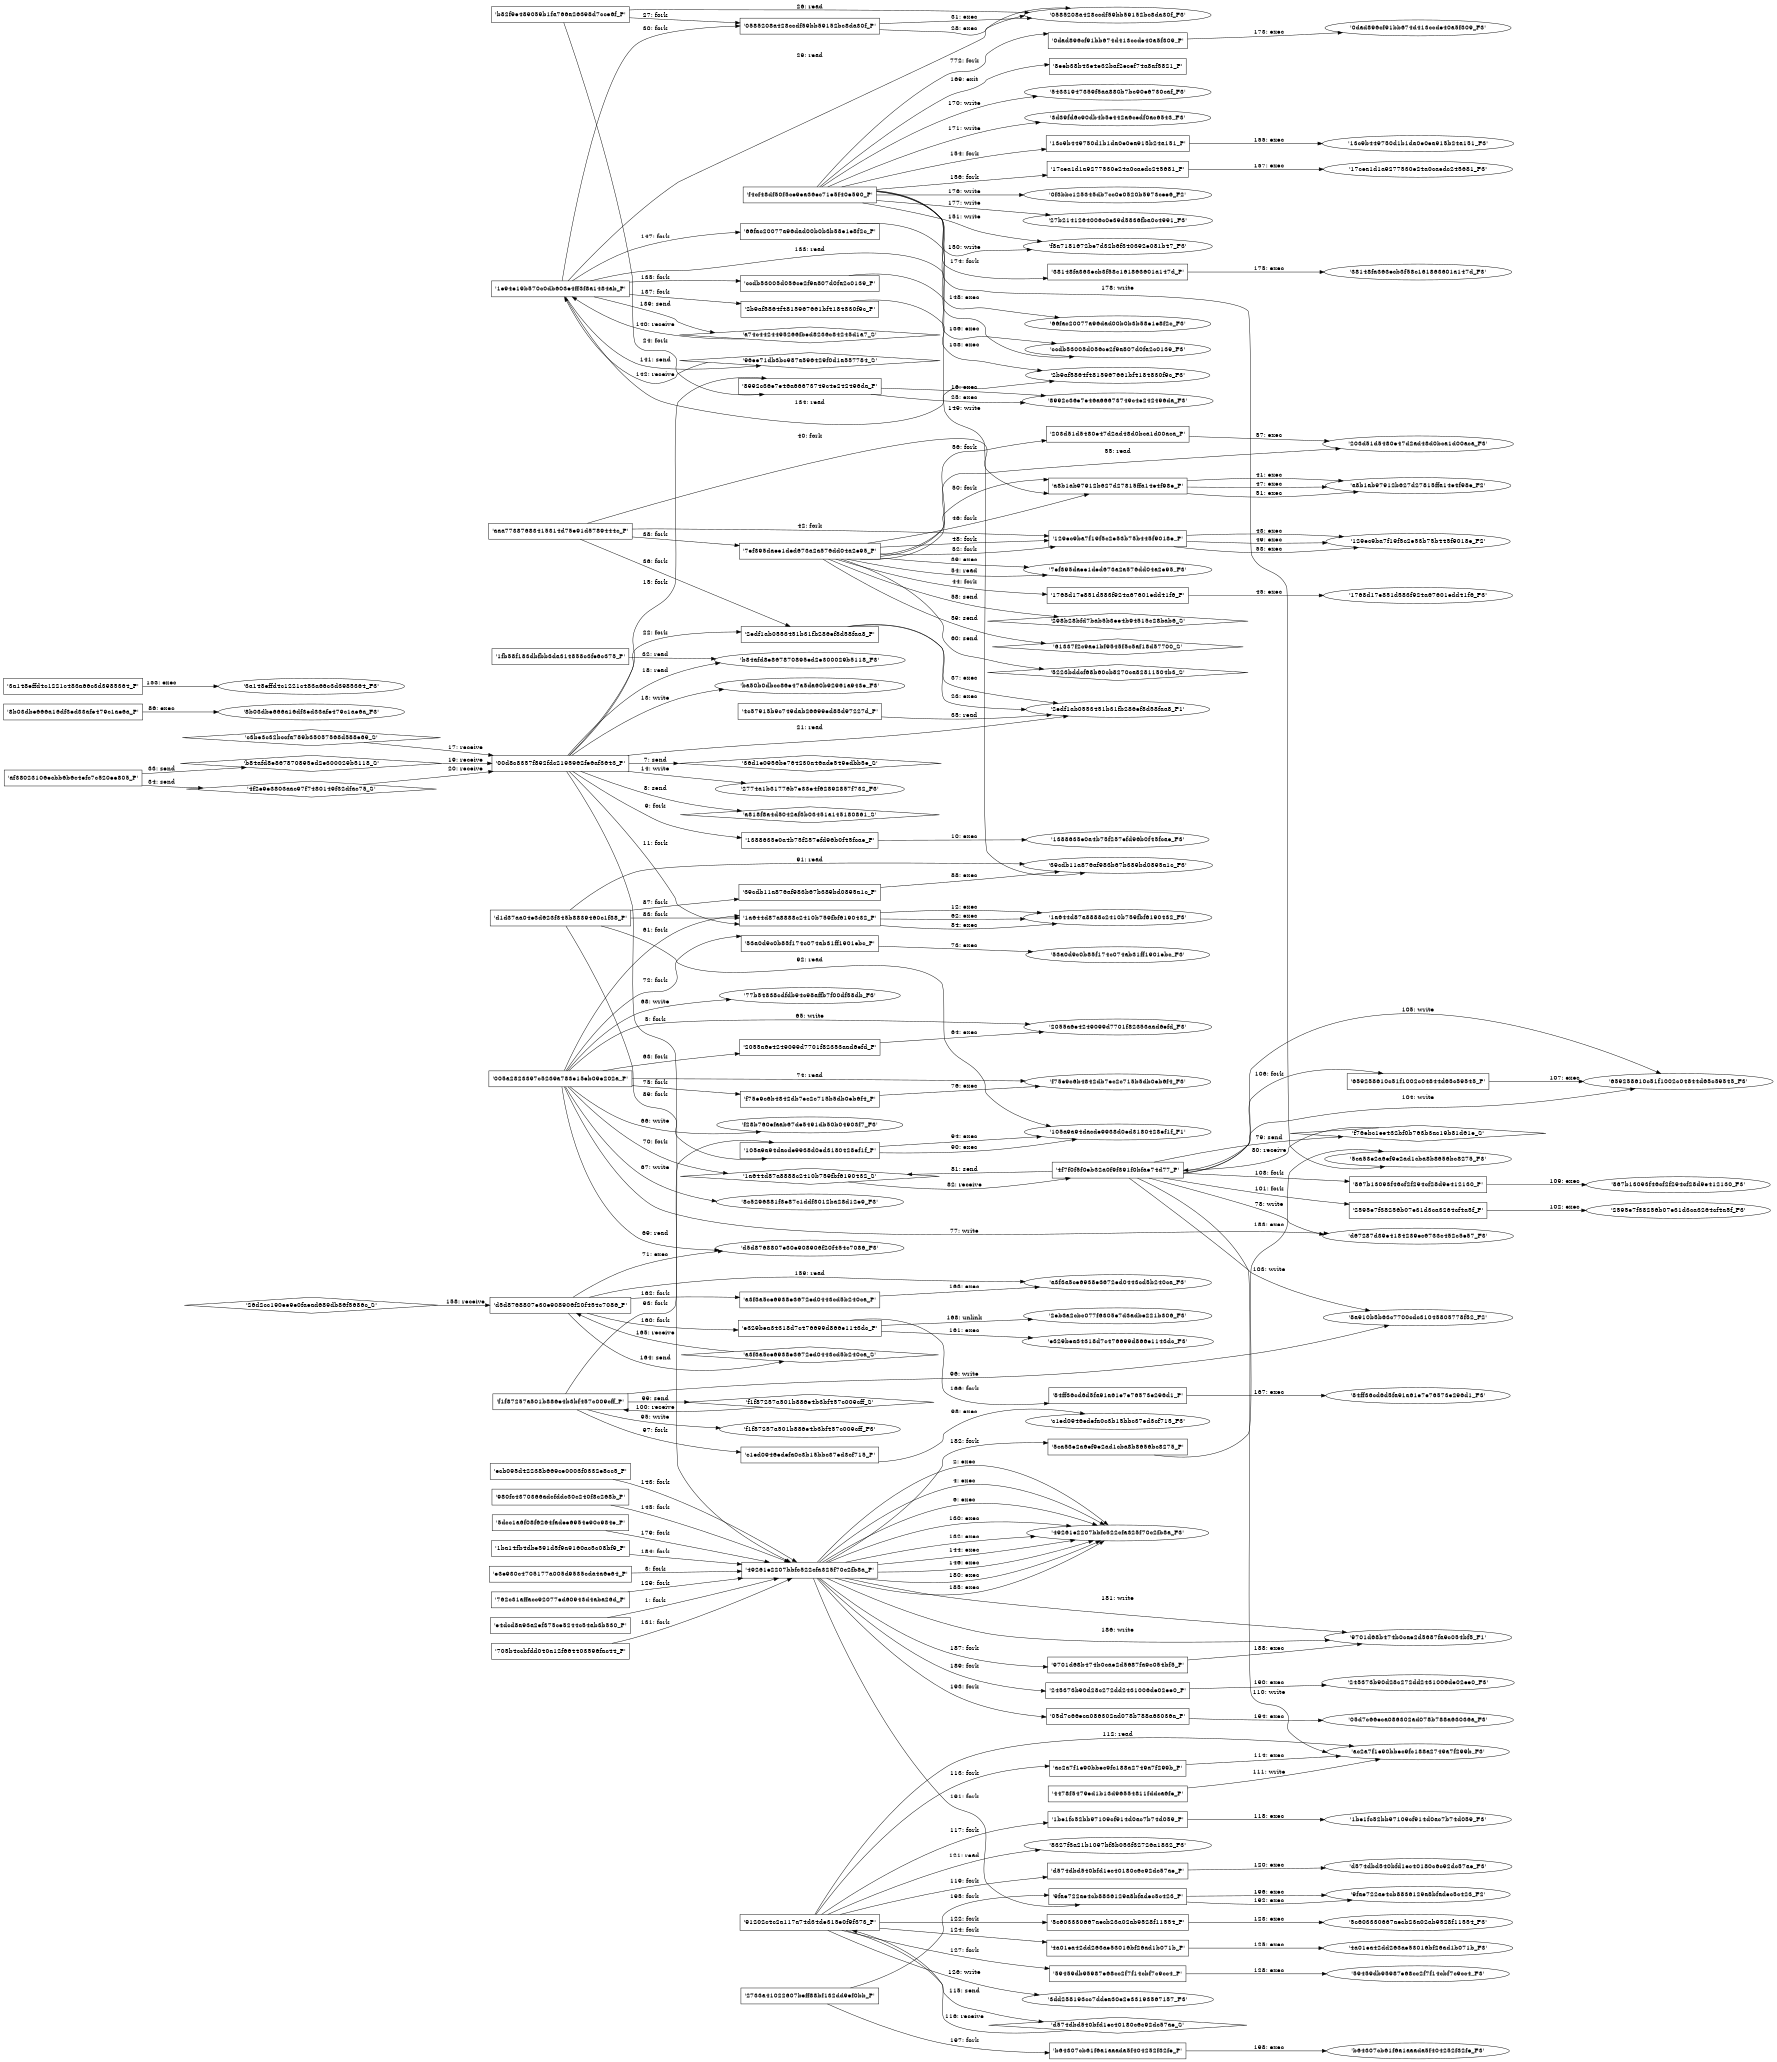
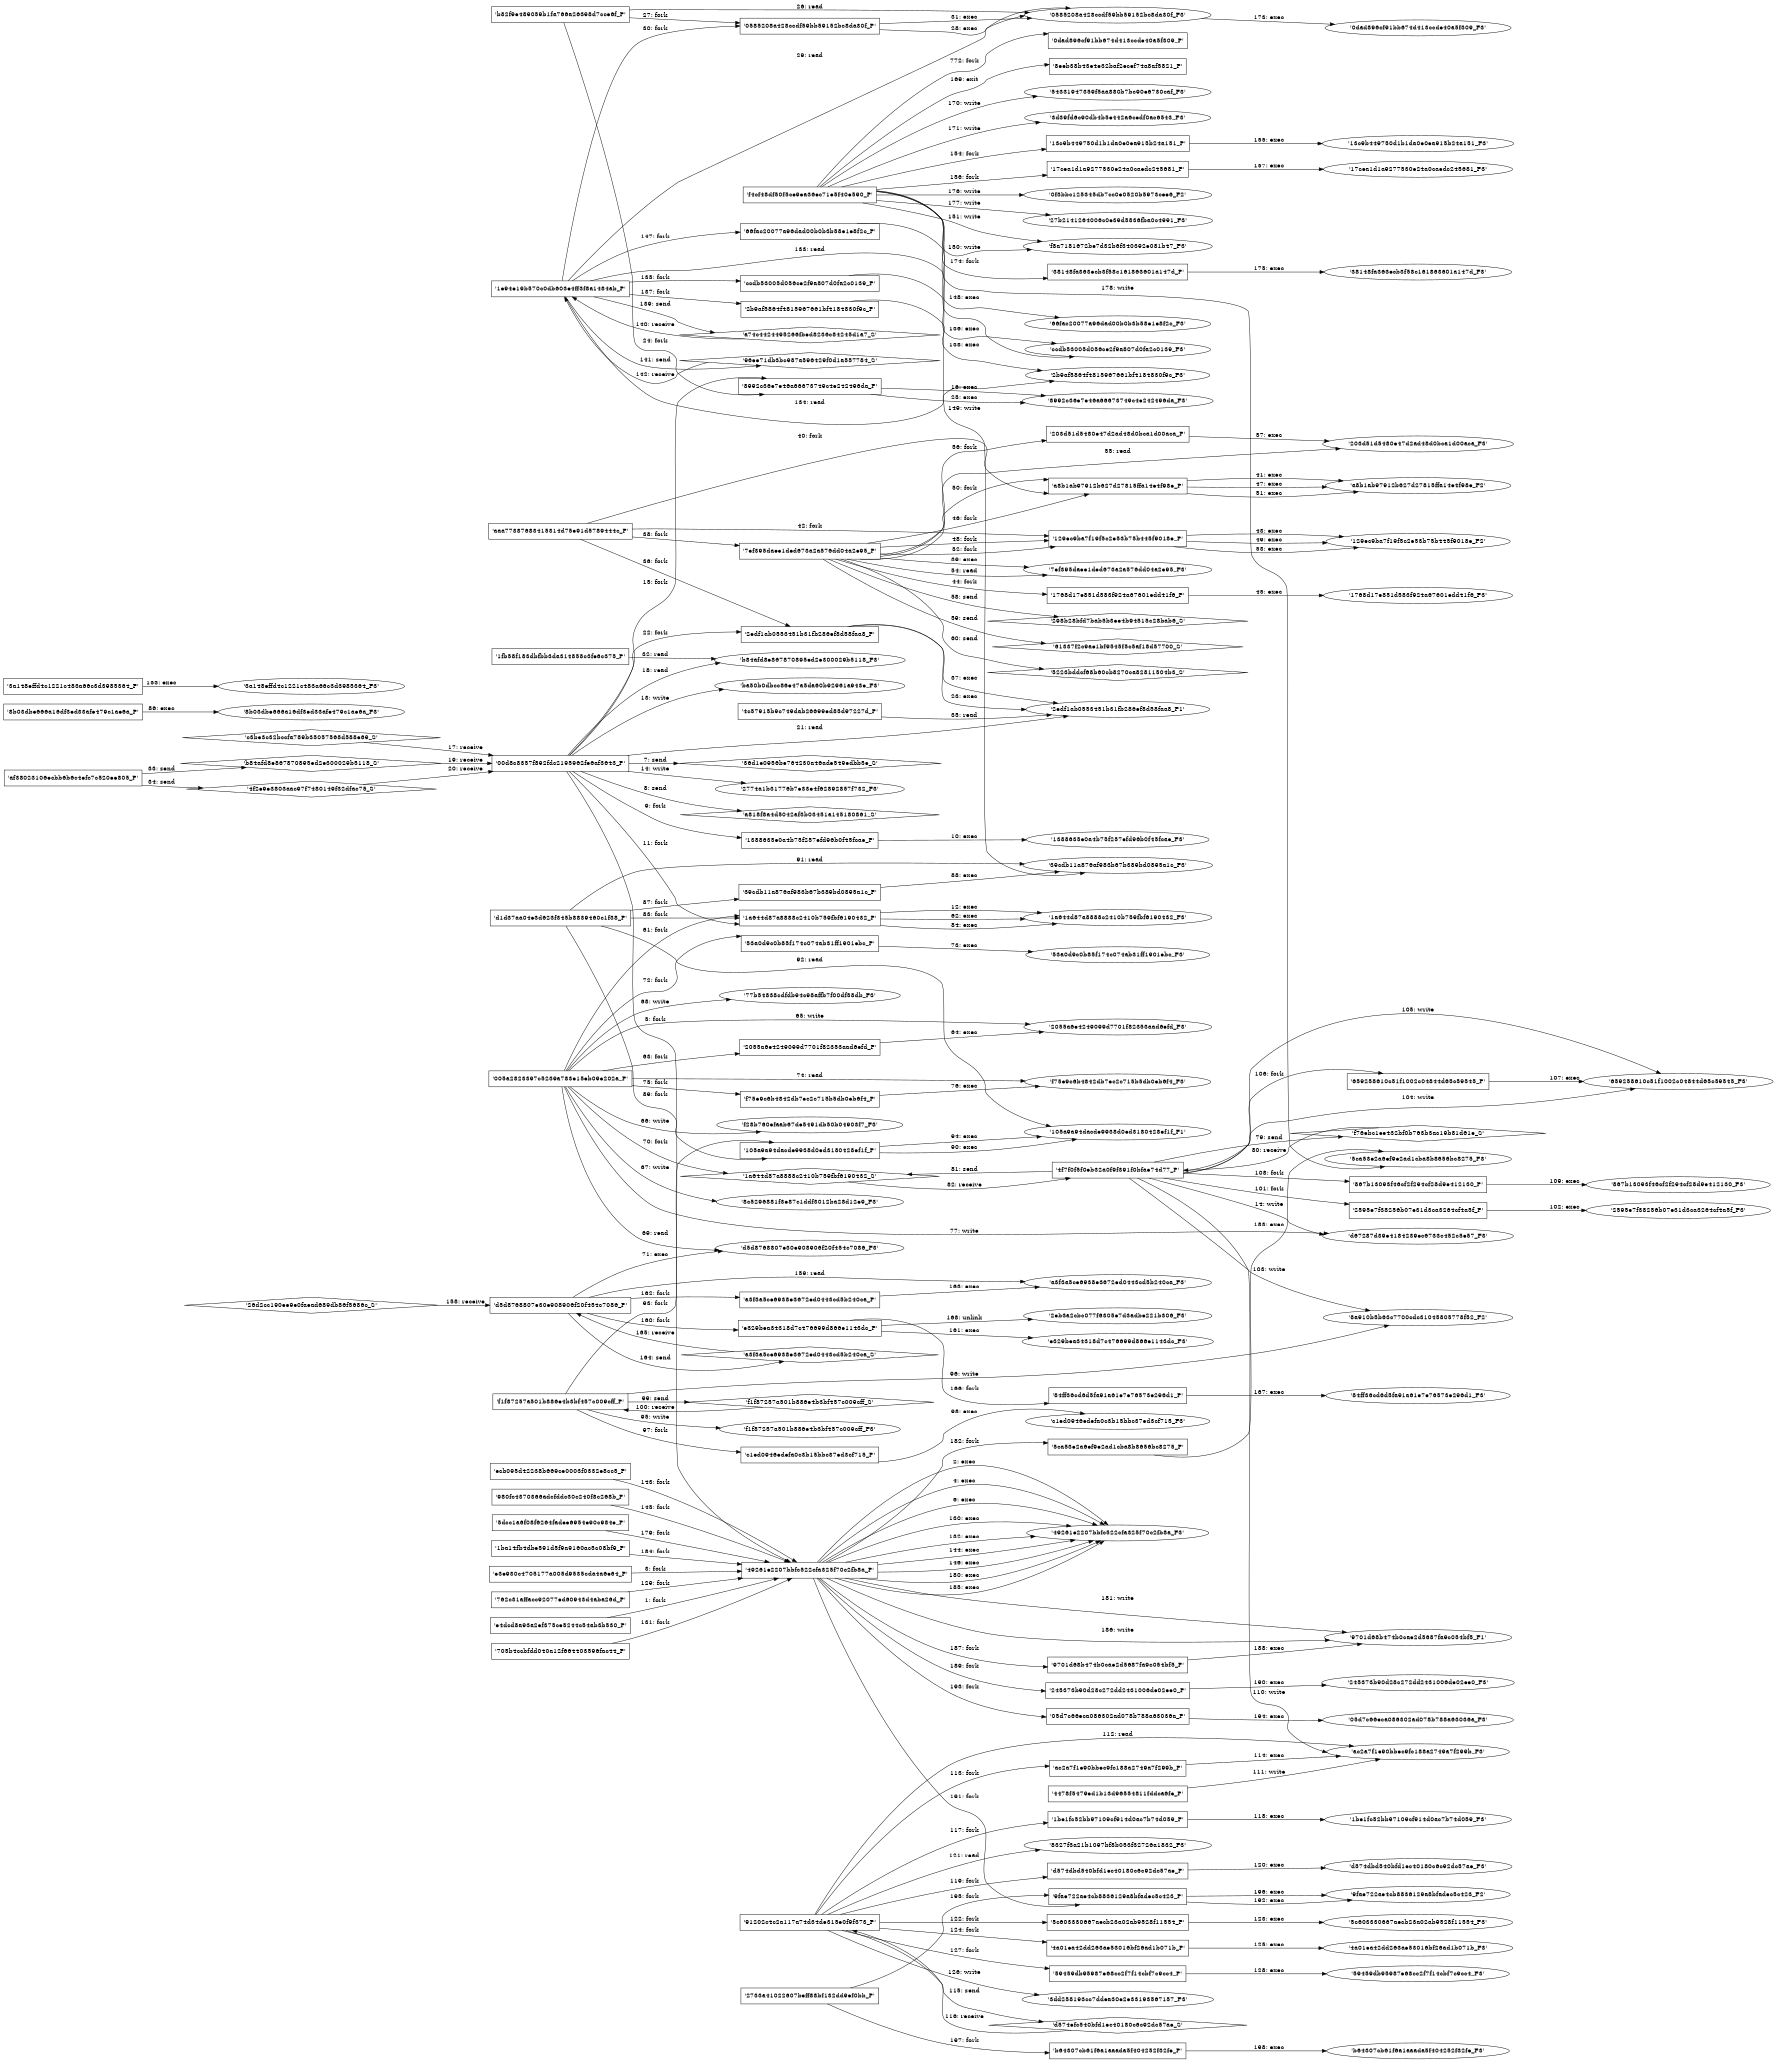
edge "'0dad896cf91bb674d413ccde40a5f309_P'" -> "'0dad896cf91bb674d413ccde40a5f309_F3'": now "'0585208a428ccdf59bb59152bc8da30f_F3'" -> "'0dad896cf91bb674d413ccde40a5f309_F3'"
edge "'4f7f0f5f0eb32a0f9f391f0bfae74d77_P'" -> "'d67287d39e4184239ec6733c452c5e57_F3'": label "78: write" -> "14: write"
node "'d574dbd540bfd1ec40180c6c92dc57ae_S'": label "'d574dbd540bfd1ec40180c6c92dc57ae_S'" -> "'d574efc540bfd1ec40180c6c92dc57ae_S'"
